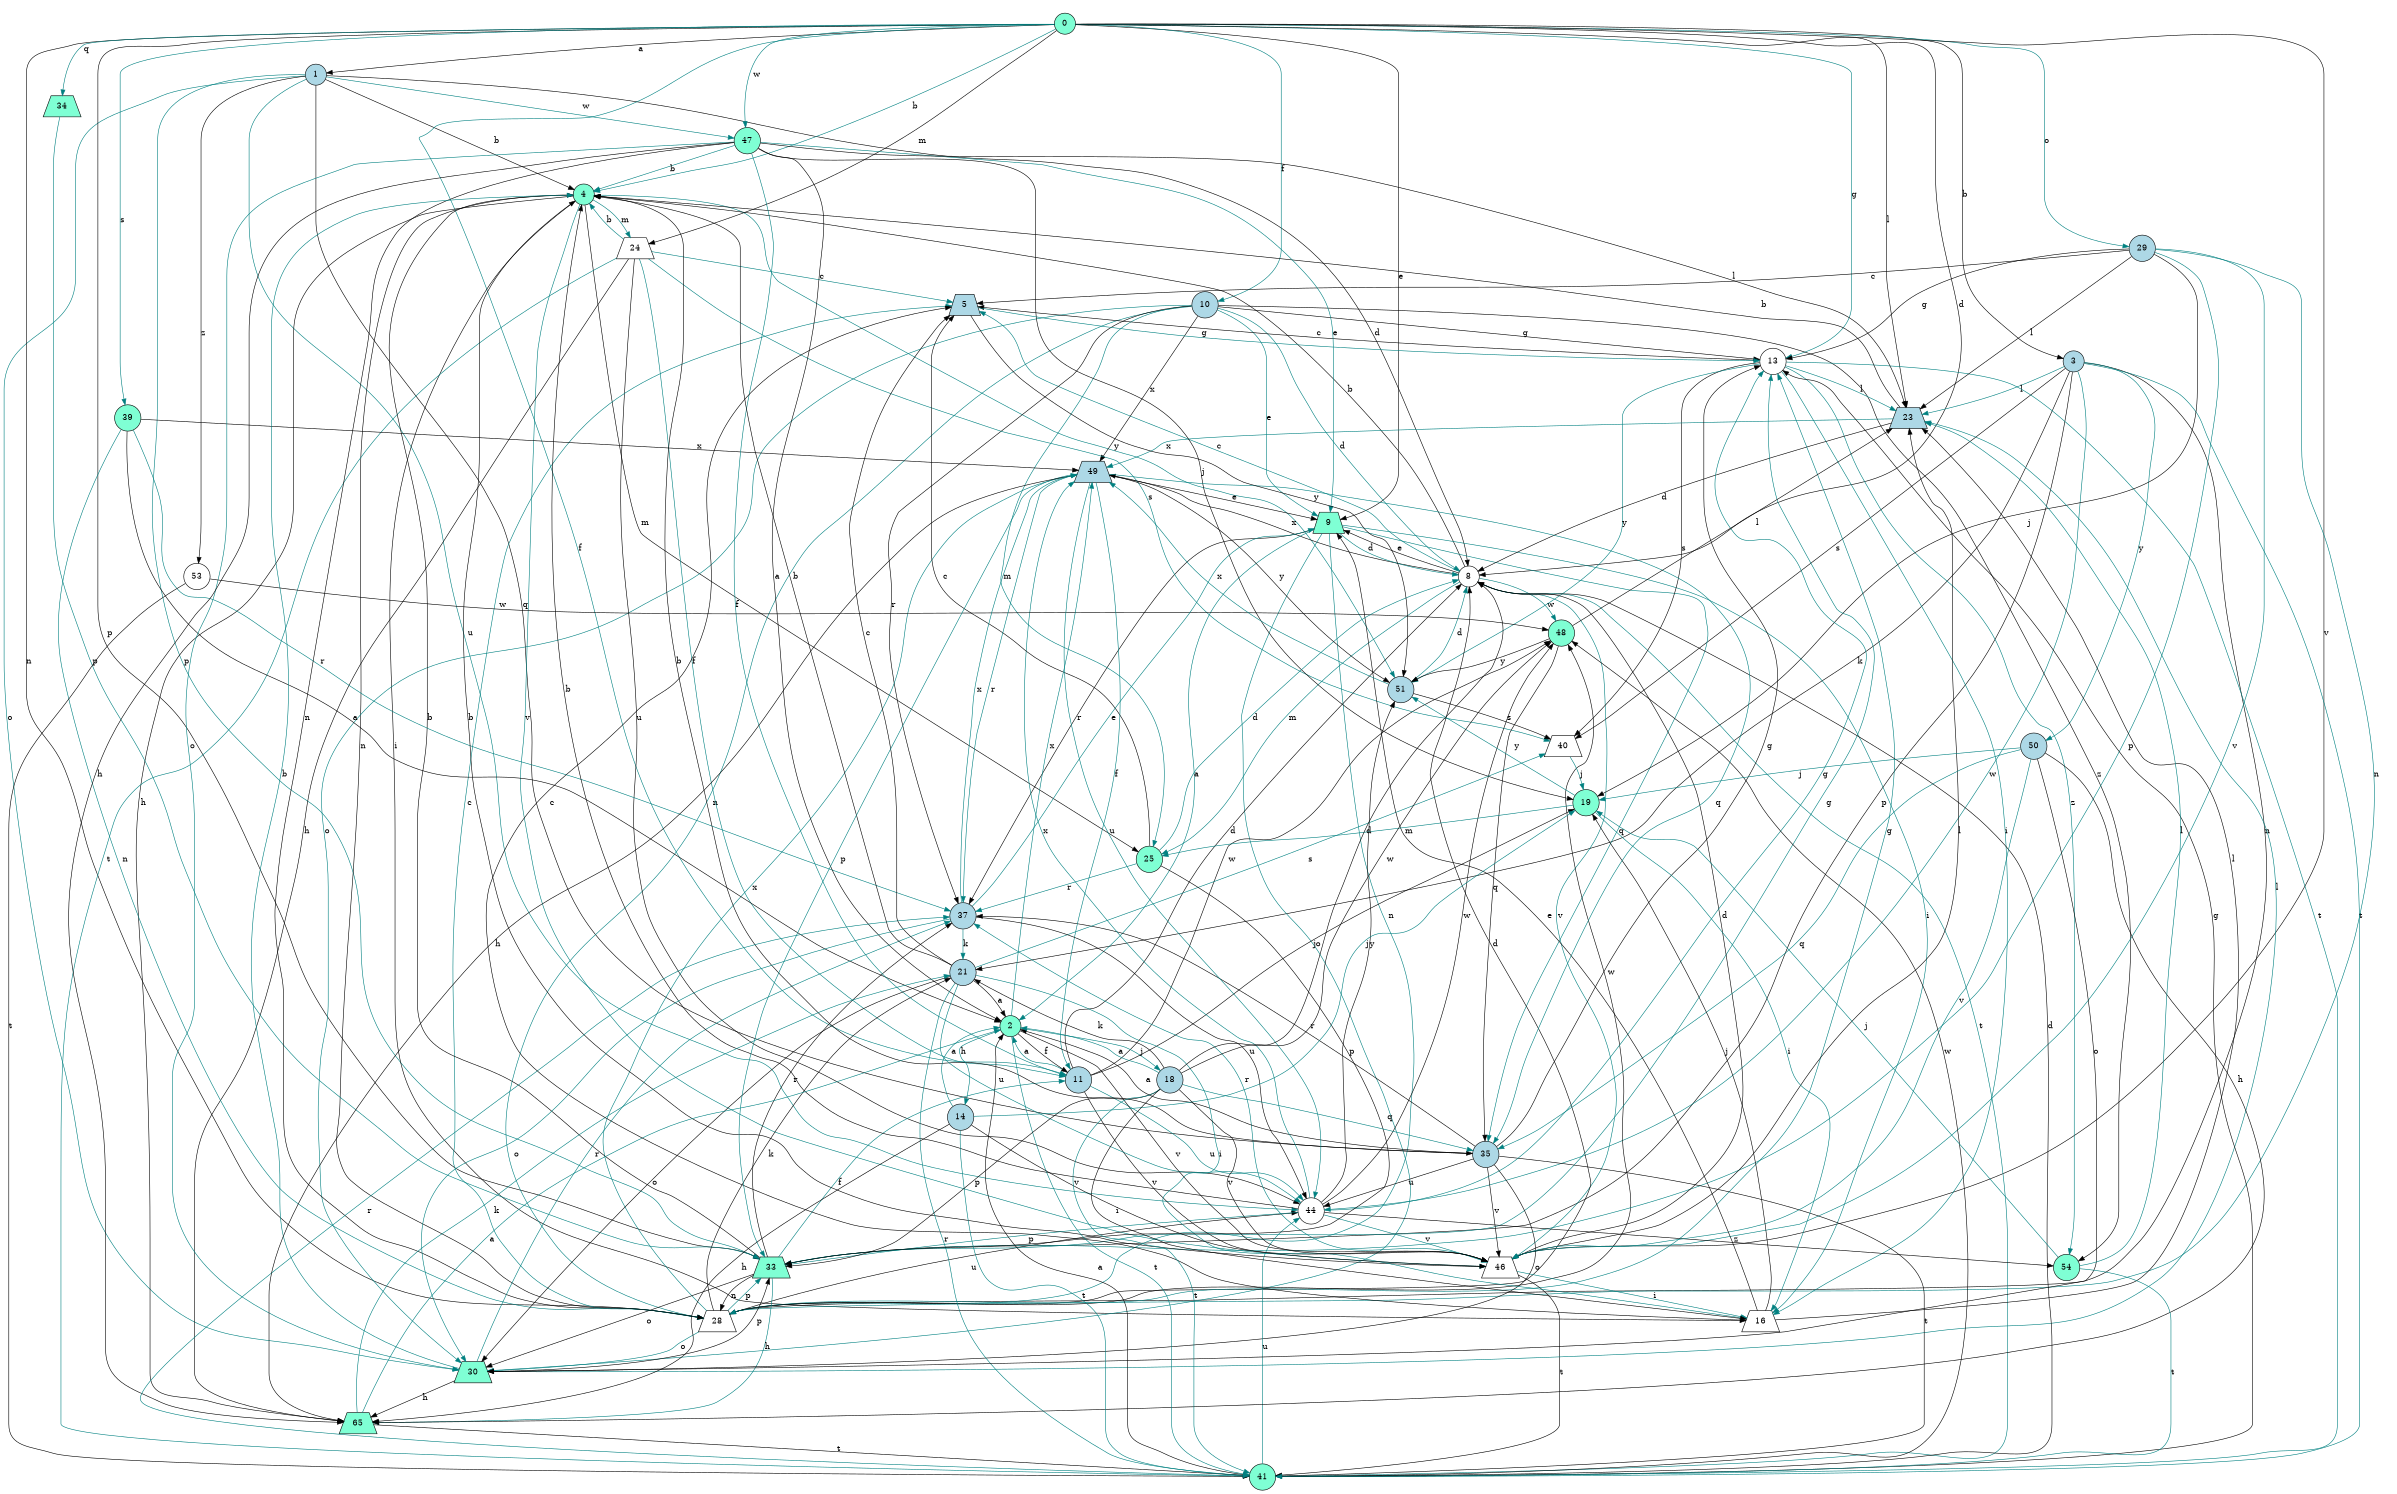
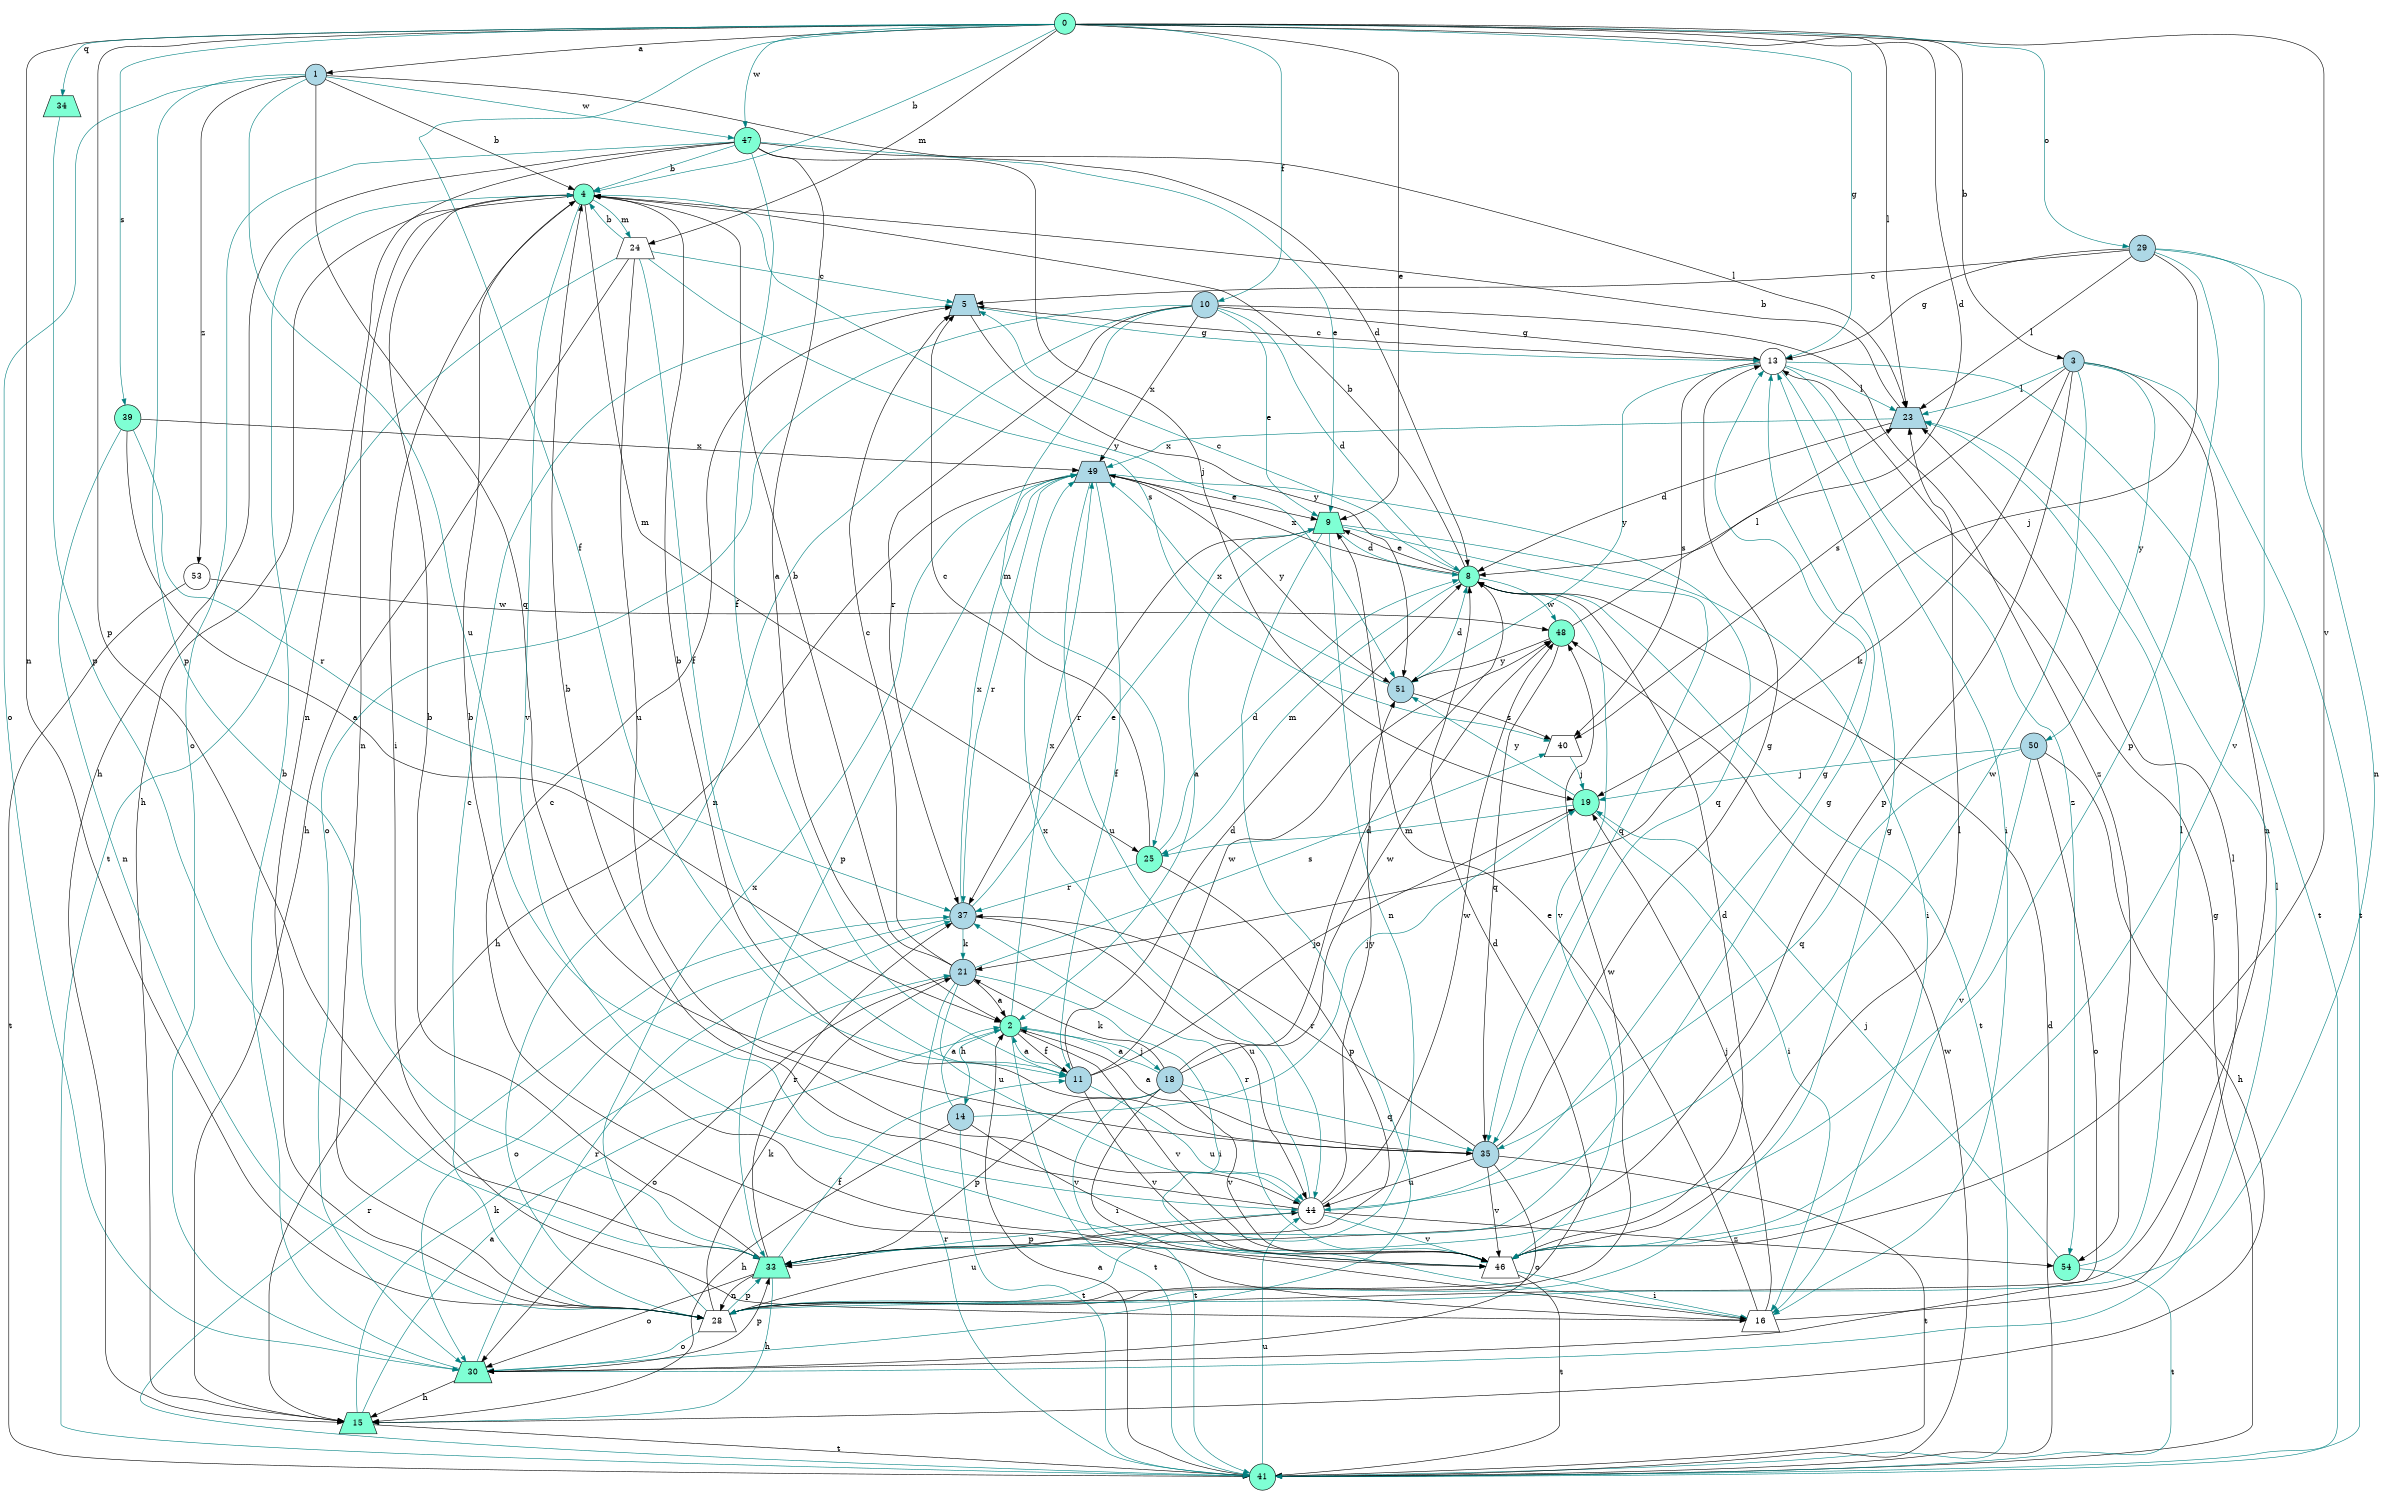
node "8": fillcolor white -> aquamarine
node "65": label "65" -> "15"
